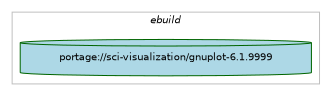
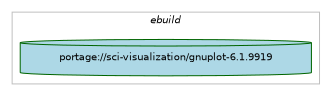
node "portage://sci-visualization/gnuplot-6.1.9999": label "portage://sci-visualization/gnuplot-6.1.9999" -> "portage://sci-visualization/gnuplot-6.1.9919"
